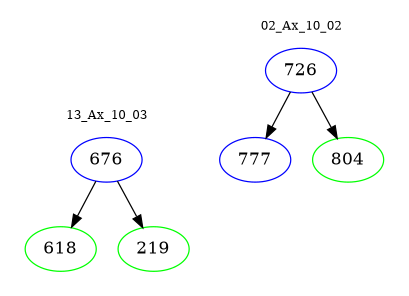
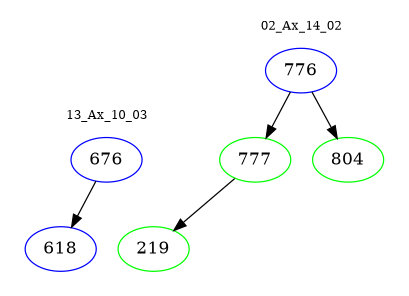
cluster "02_Ax_10_02": label "02_Ax_10_02" -> "02_Ax_14_02"
node "726": label "726" -> "776"
node "777": color blue -> green
edge "676" -> "219": now "777" -> "219"
node "618": color green -> blue
